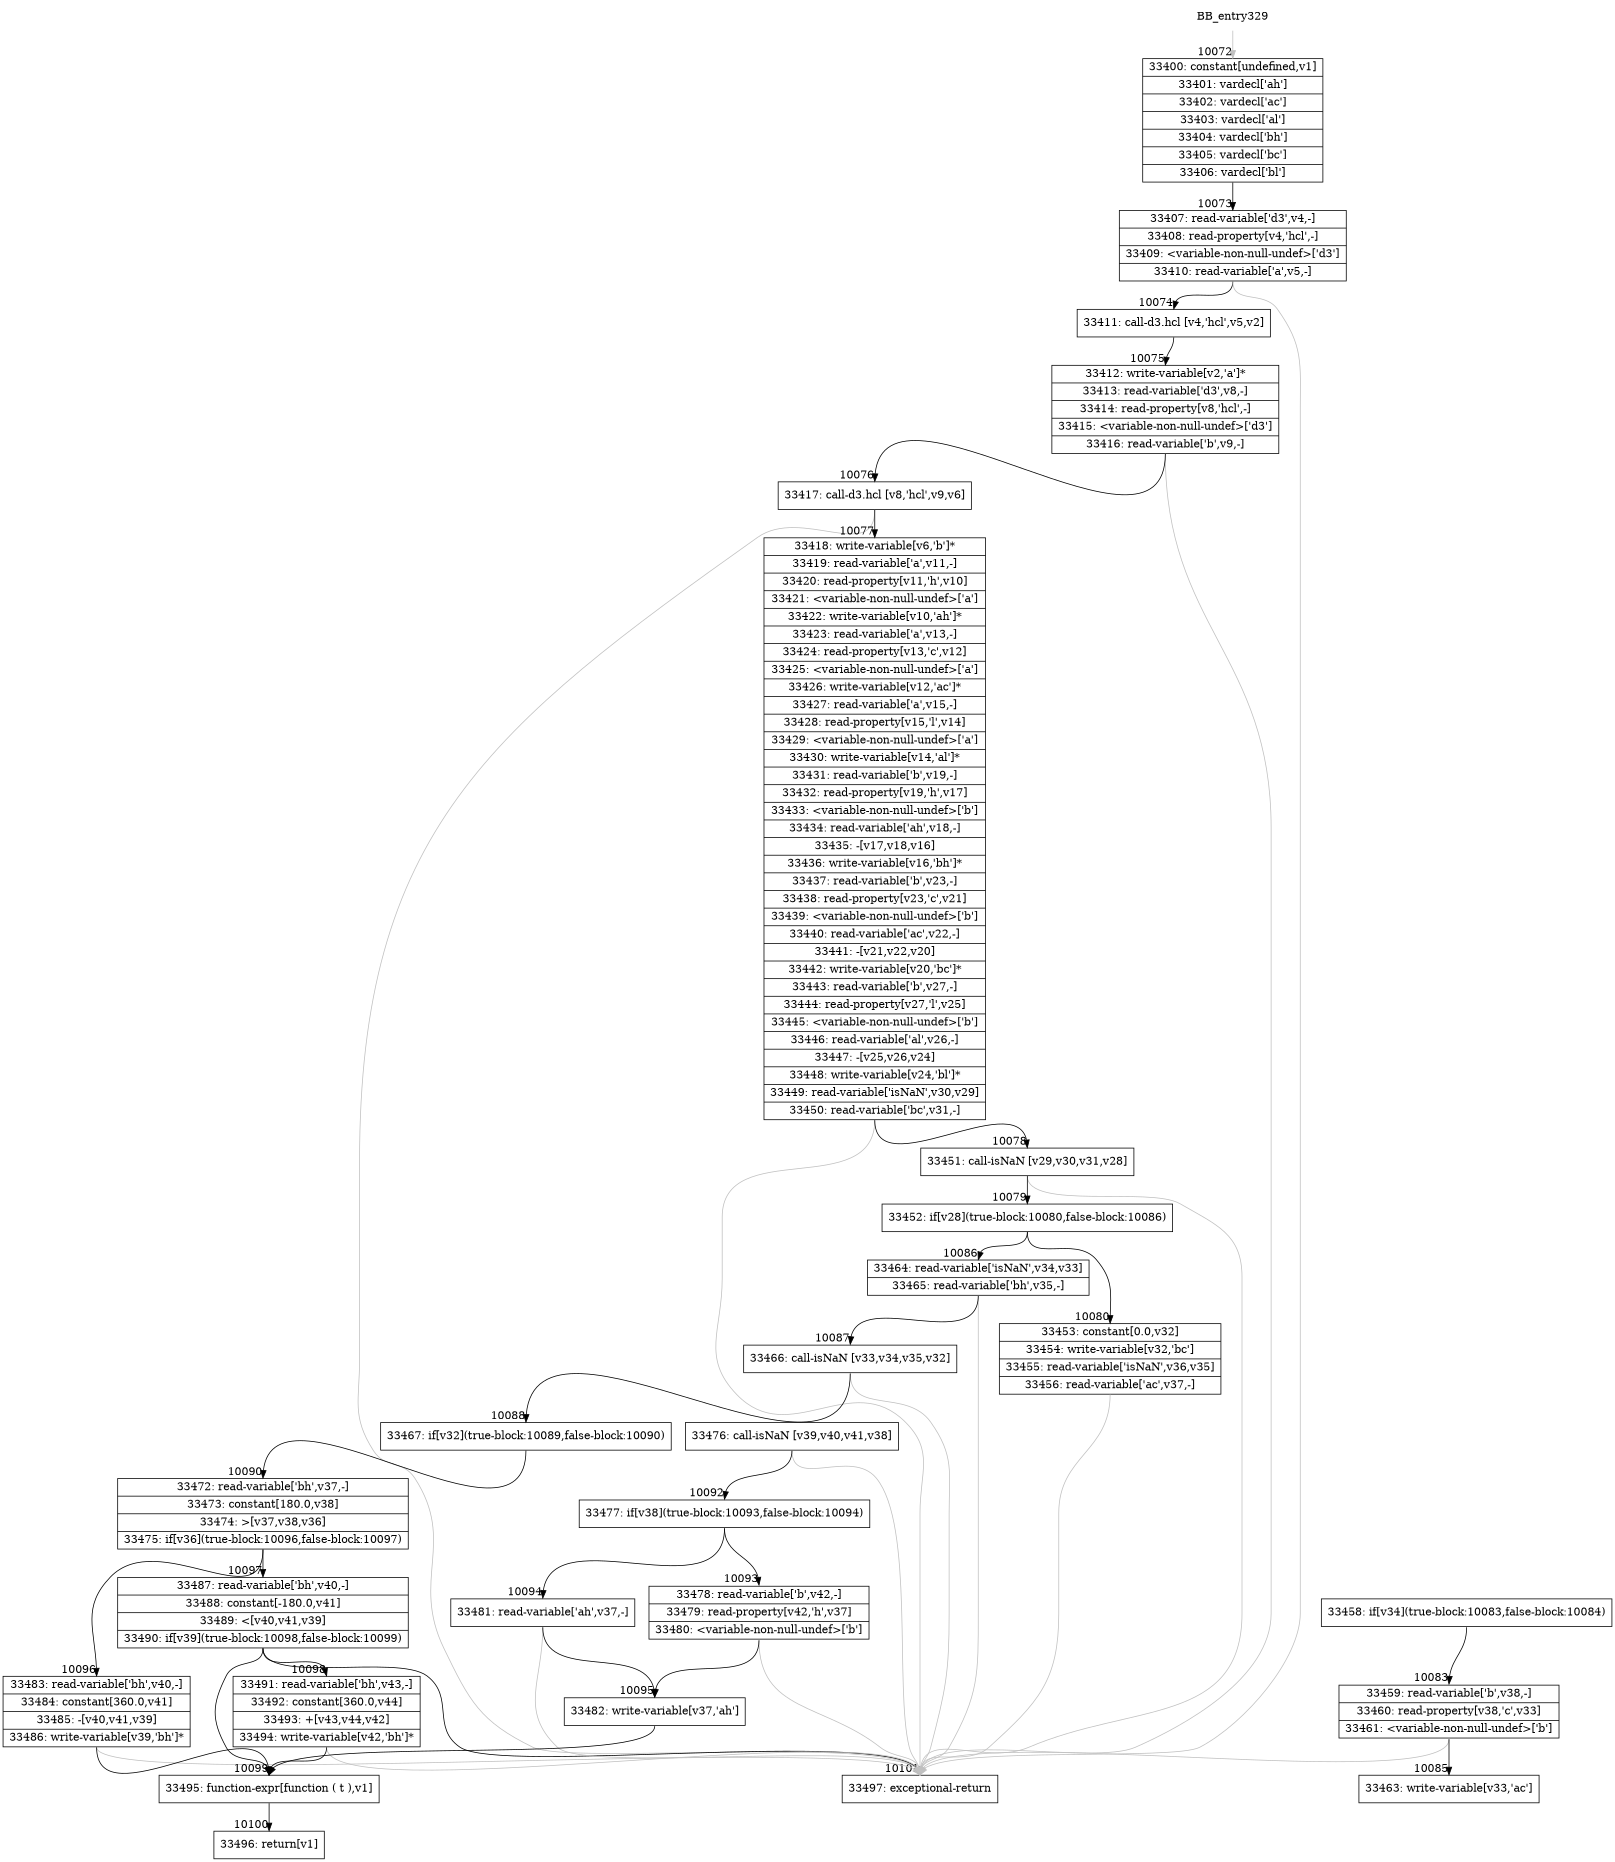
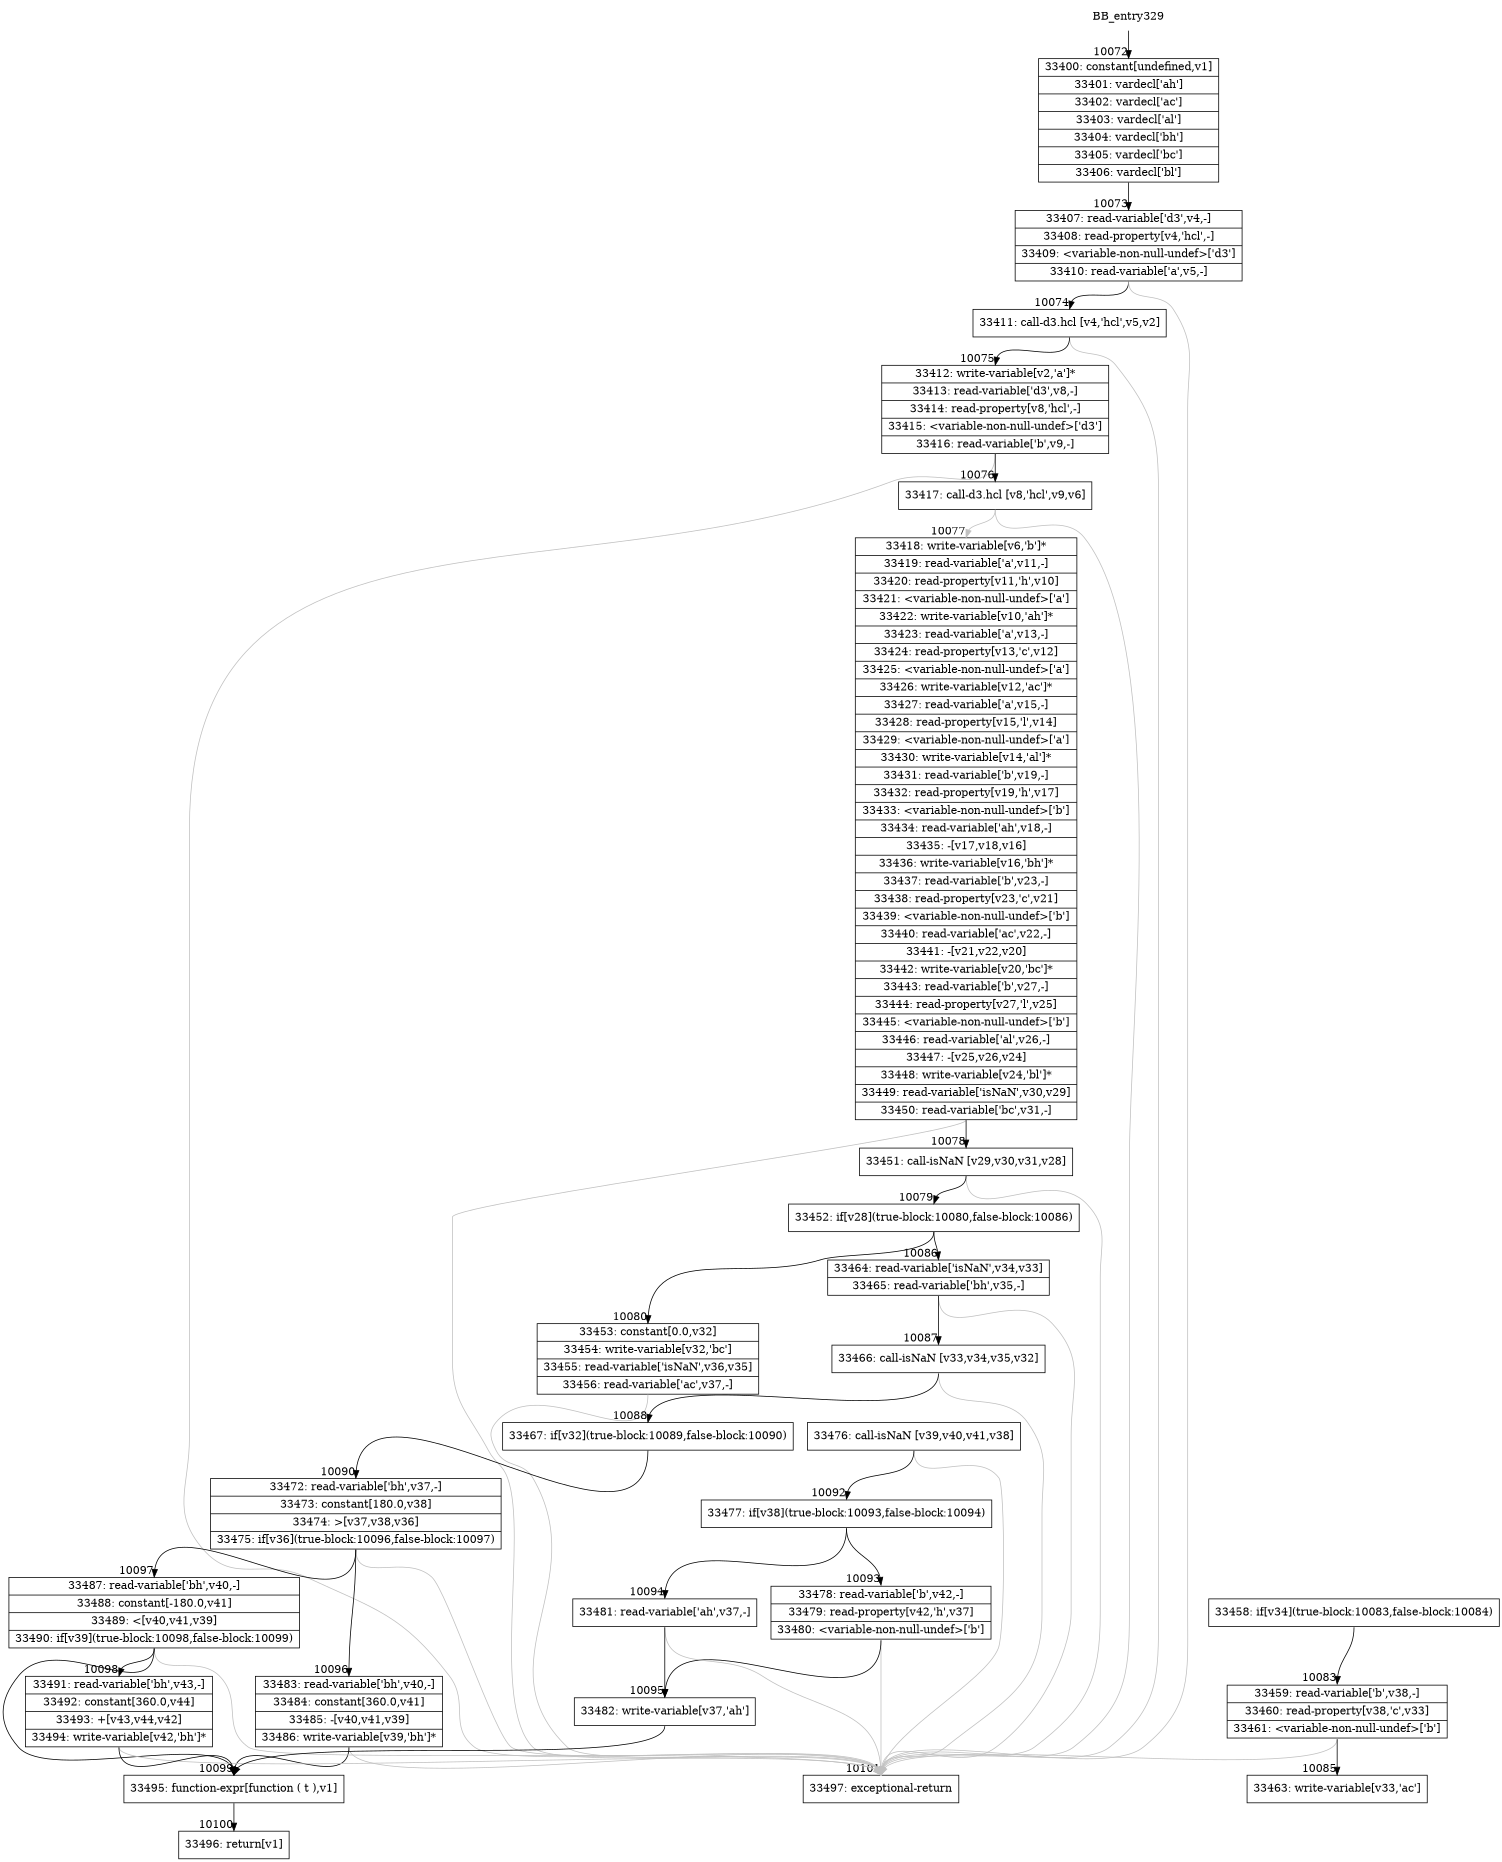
edge "BB_entry329" -> "33400: constant[undefined,v1]": color gray -> black
edge "33417: call-d3.hcl [v8,'hcl',v9,v6]" -> "33418: write-variable[v6,'b']*": color black -> gray
edge "33411: call-d3.hcl [v4,'hcl',v5,v2]" -> "33497: exceptional-return": added
edge "33472: read-variable['bh',v37,-]" -> "33497: exceptional-return": added
edge "33487: read-variable['bh',v40,-]" -> "33497: exceptional-return": color black -> gray
